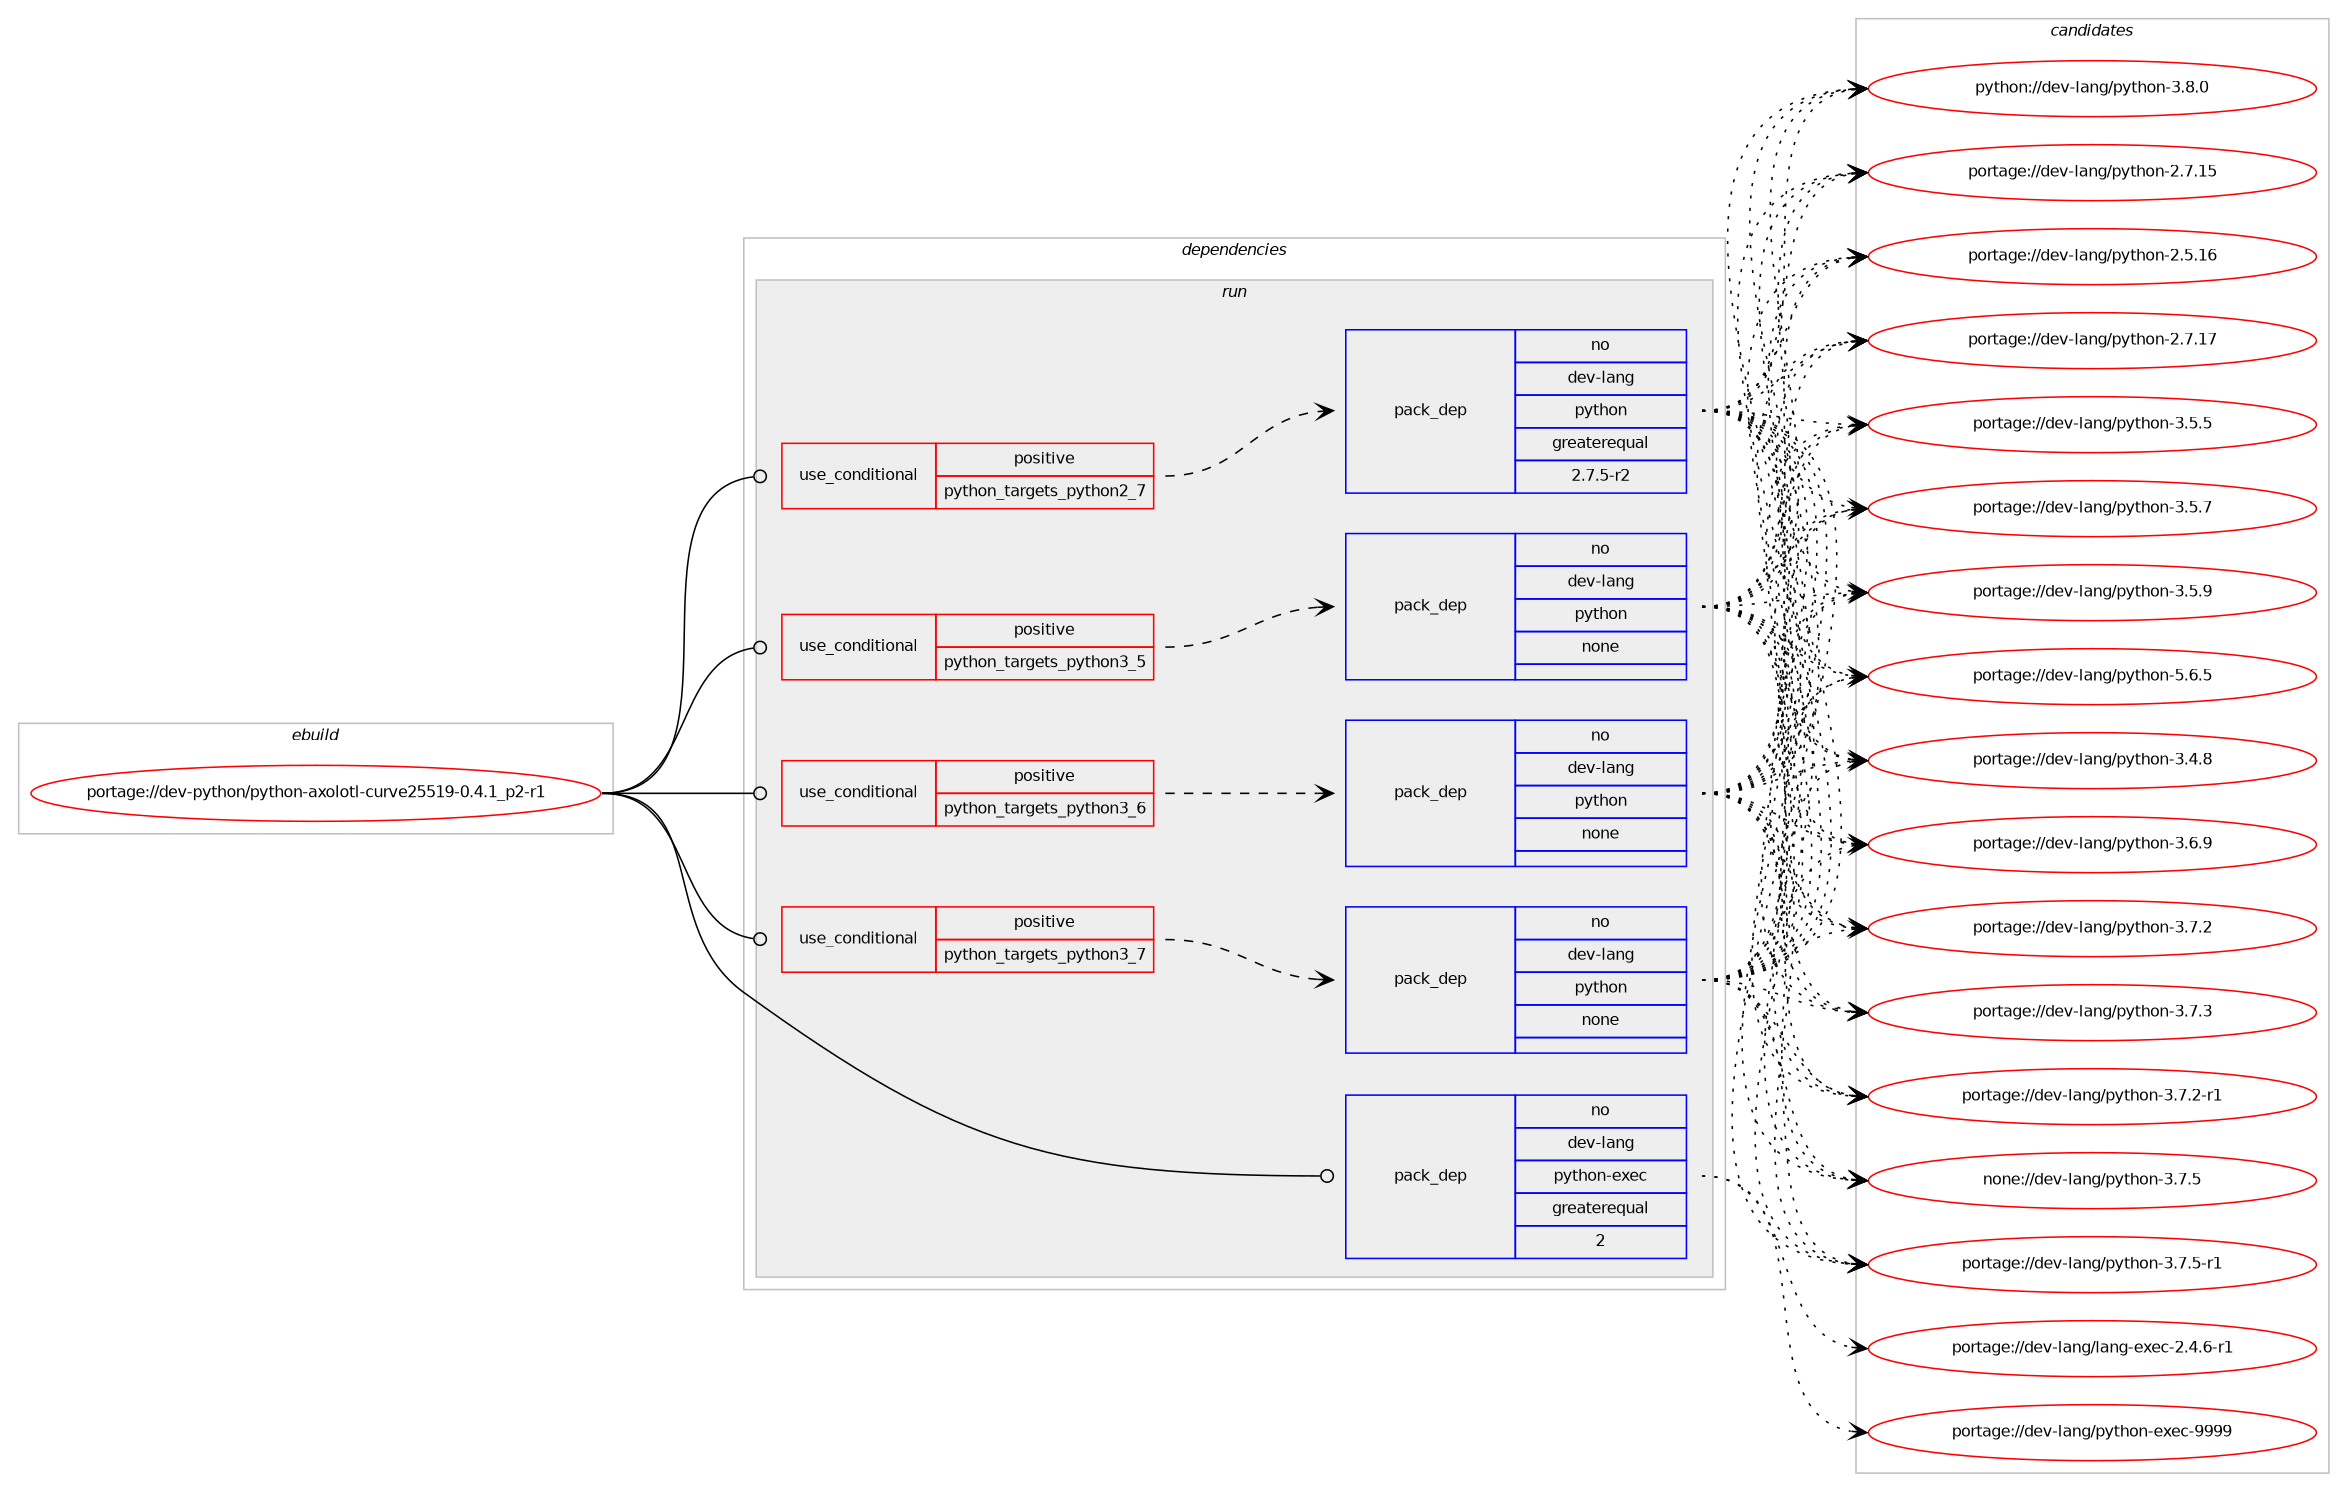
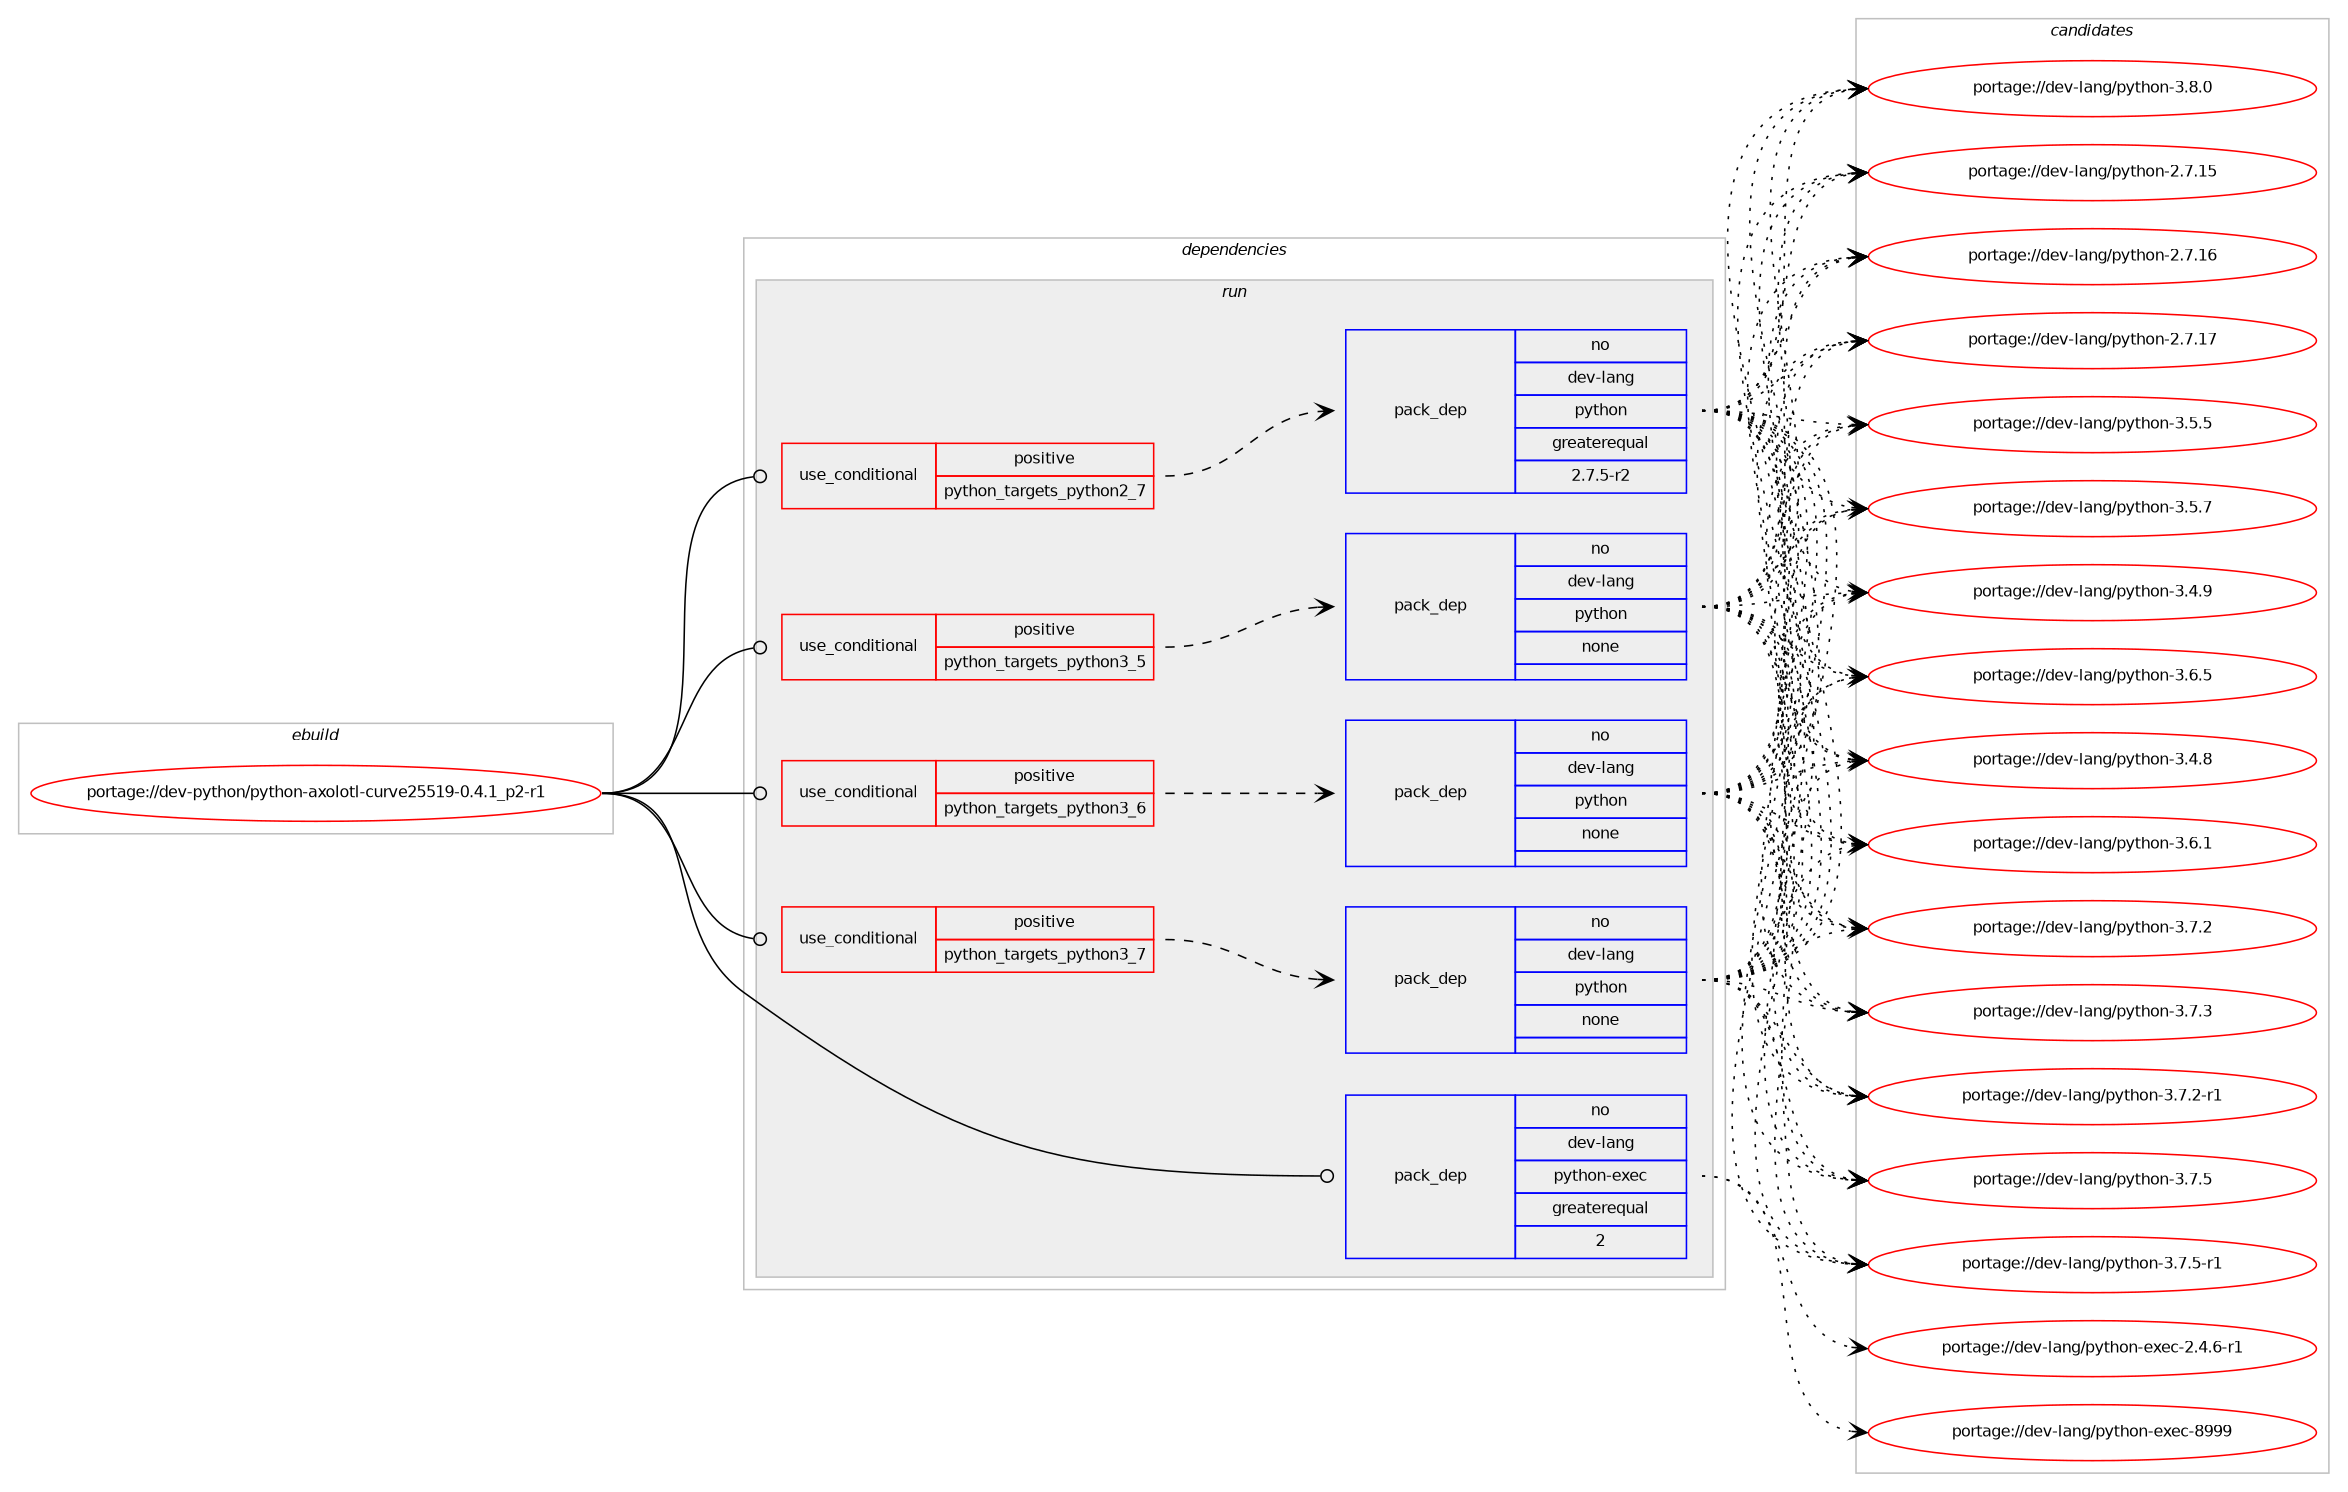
node "python://dev-lang/python-3.8.0": label "python://dev-lang/python-3.8.0" -> "portage://dev-lang/python-3.8.0"
node "portage://dev-lang/python-2.5.16": label "portage://dev-lang/python-2.5.16" -> "portage://dev-lang/python-2.7.16"
node "portage://dev-lang/python-3.5.9": label "portage://dev-lang/python-3.5.9" -> "portage://dev-lang/python-3.4.9"
node "portage://dev-lang/python-5.6.5": label "portage://dev-lang/python-5.6.5" -> "portage://dev-lang/python-3.6.5"
node "portage://dev-lang/python-3.6.9": label "portage://dev-lang/python-3.6.9" -> "portage://dev-lang/python-3.6.1"
node "none://dev-lang/python-3.7.5": label "none://dev-lang/python-3.7.5" -> "portage://dev-lang/python-3.7.5"
node "portage://dev-lang/lang-exec-2.4.6-r1": label "portage://dev-lang/lang-exec-2.4.6-r1" -> "portage://dev-lang/python-exec-2.4.6-r1"
node "portage://dev-lang/python-exec-9999": label "portage://dev-lang/python-exec-9999" -> "portage://dev-lang/python-exec-8999"
